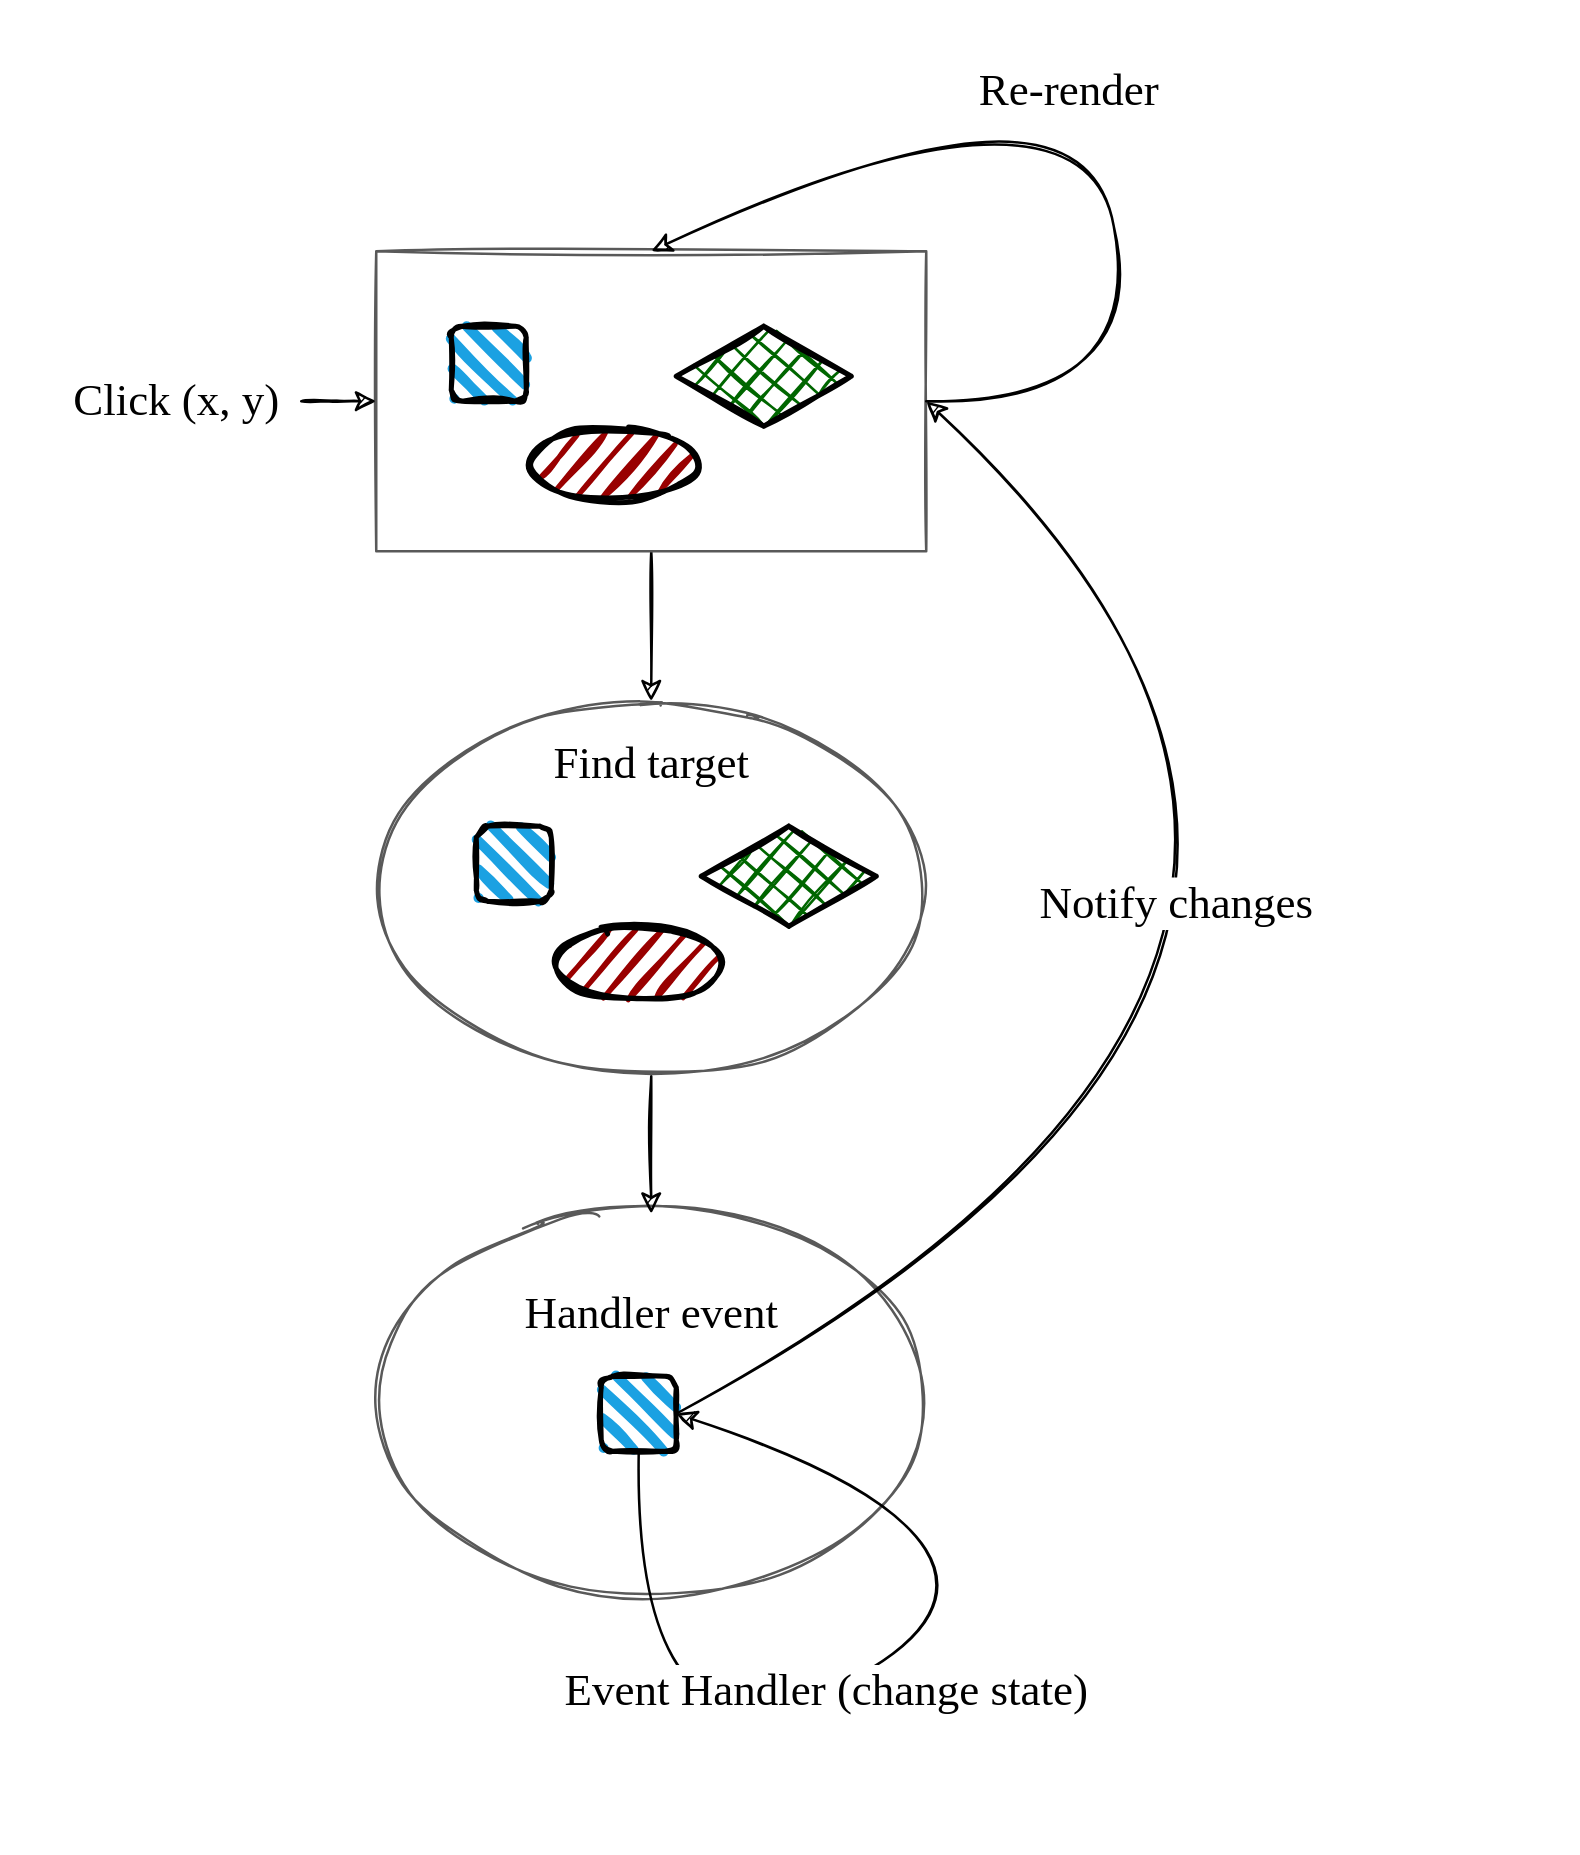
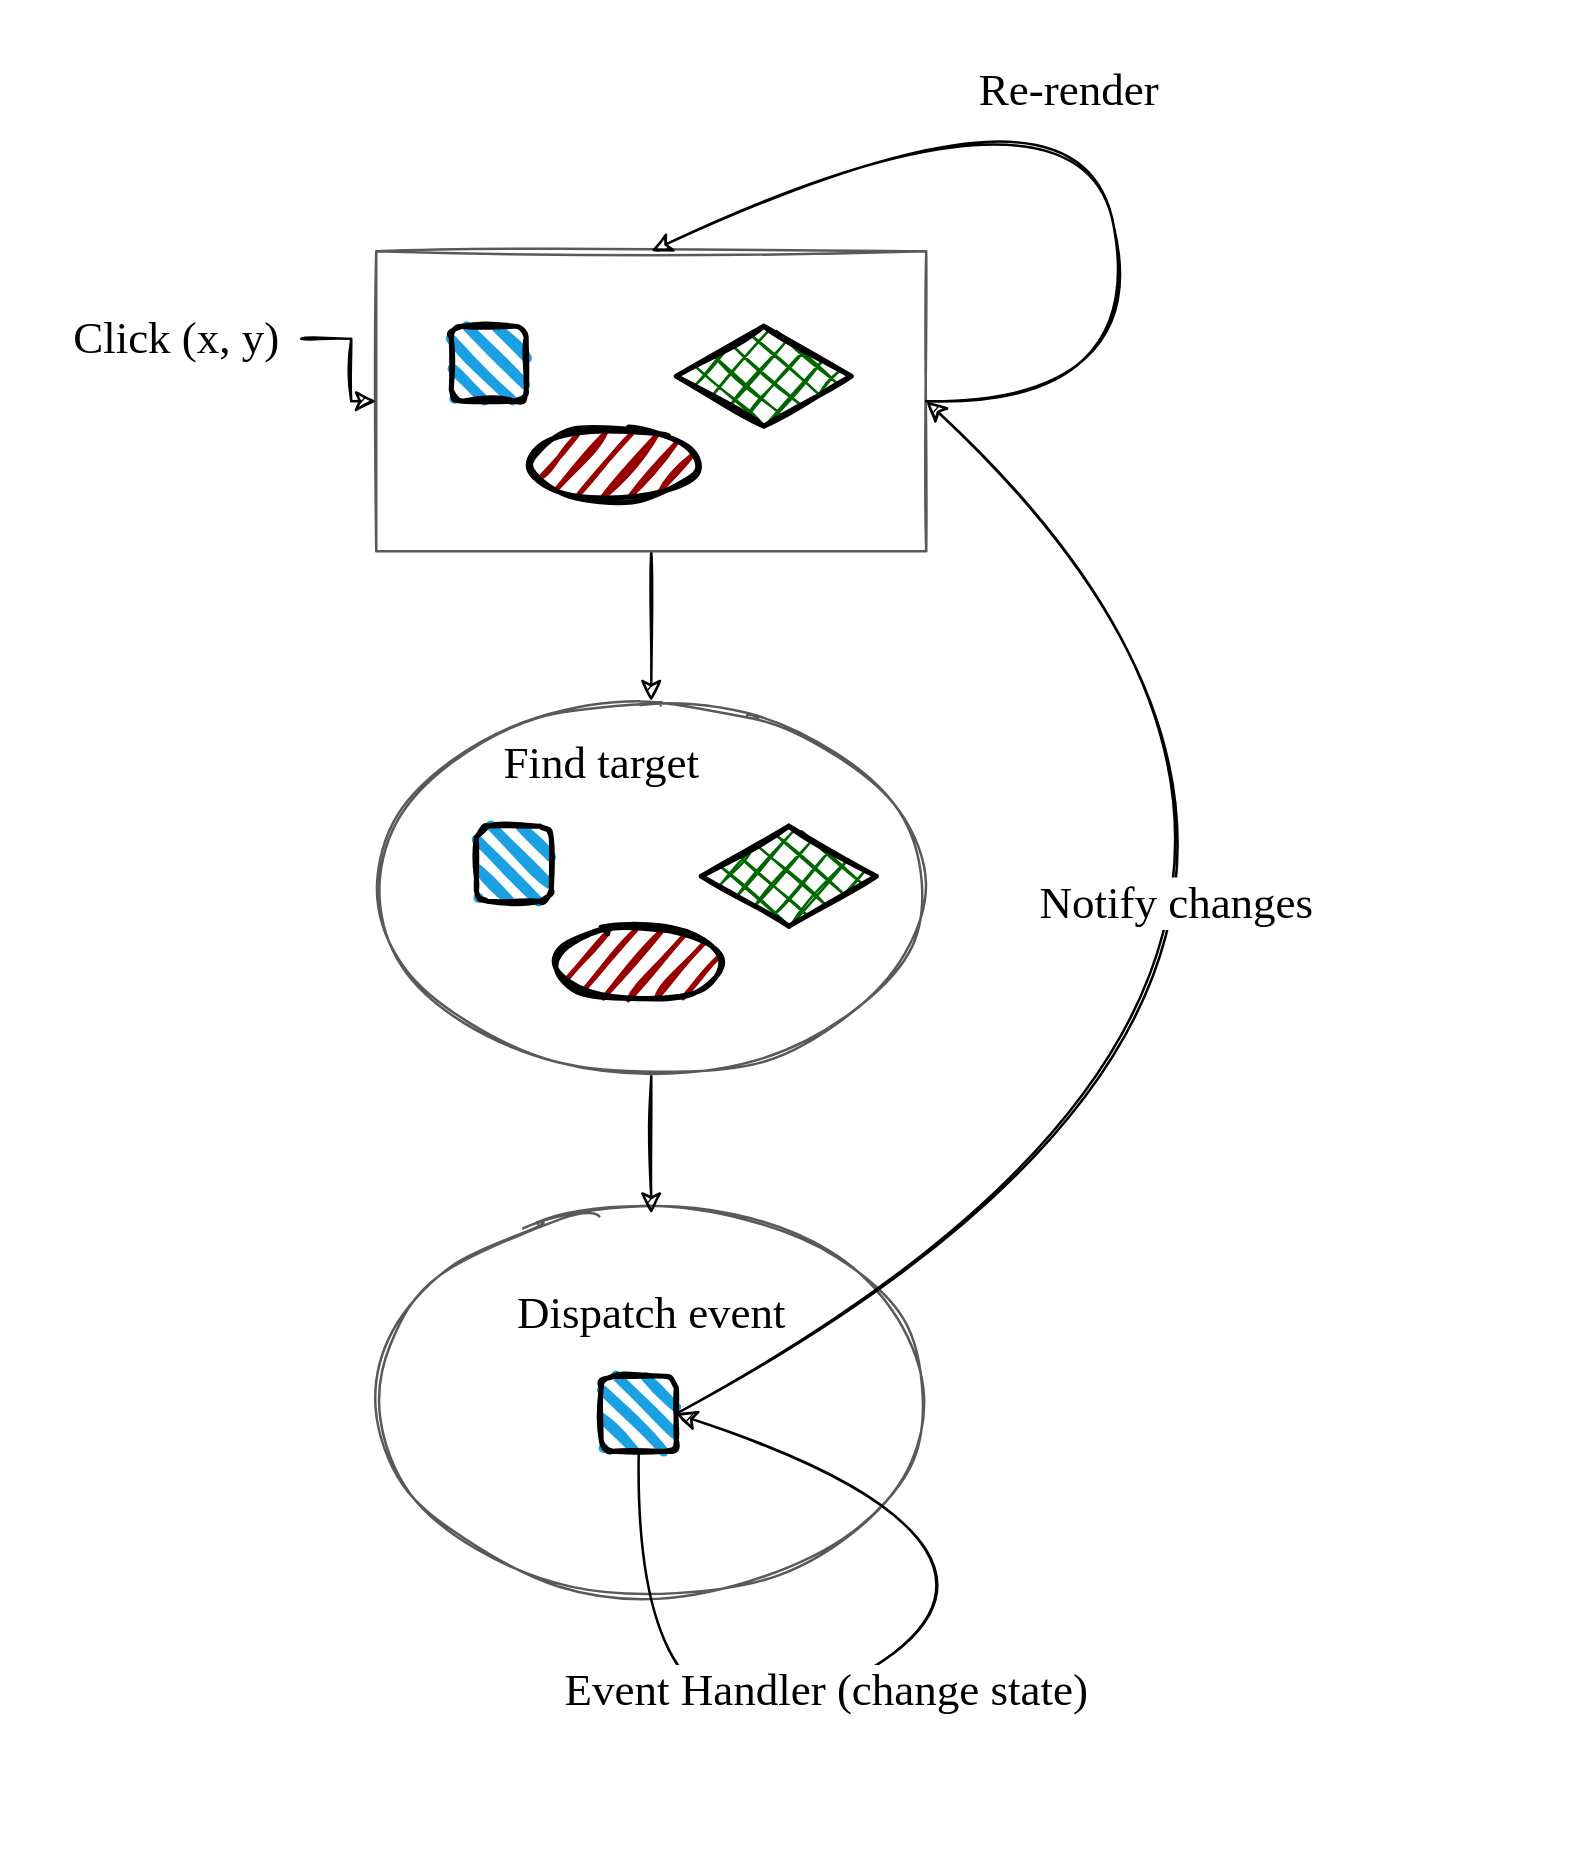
node "Click (x, y)": moved (176, 401) -> (176, 339)
node "Find target": moved (651, 764) -> (601, 764)
node "Handler event": label "Handler event" -> "Dispatch event"
